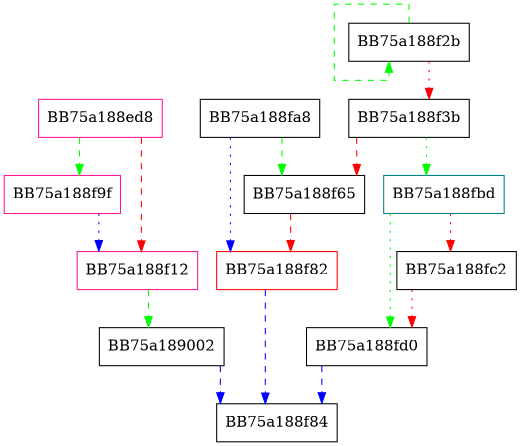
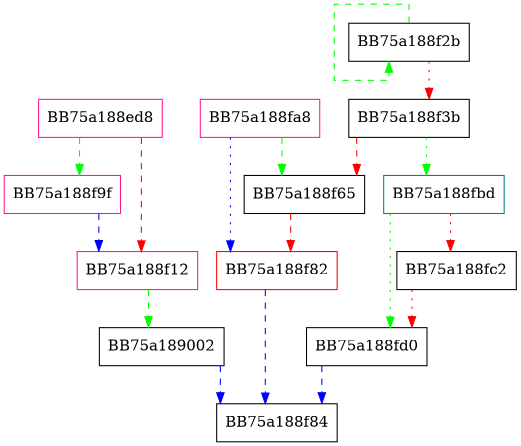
node "BB75a188fa8": color black -> deeppink
edge "BB75a188f9f" -> "BB75a188f12": style dotted -> dashed
